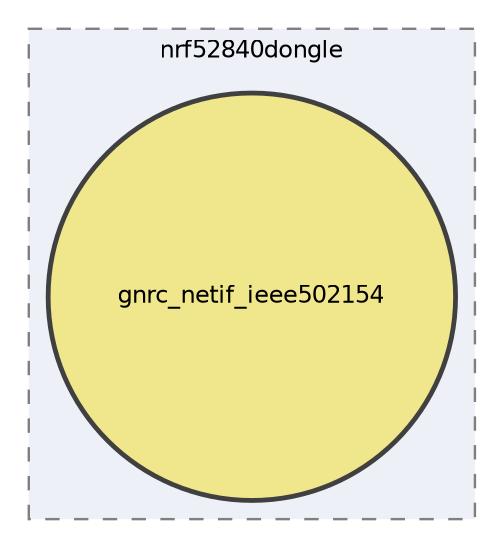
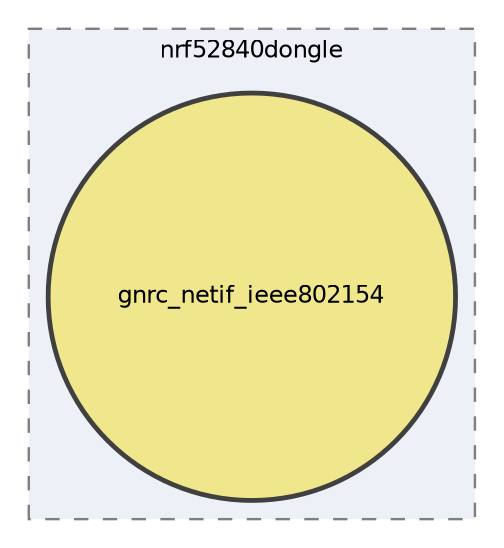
node "gnrc_netif_ieee502154": label "gnrc_netif_ieee502154" -> "gnrc_netif_ieee802154"
